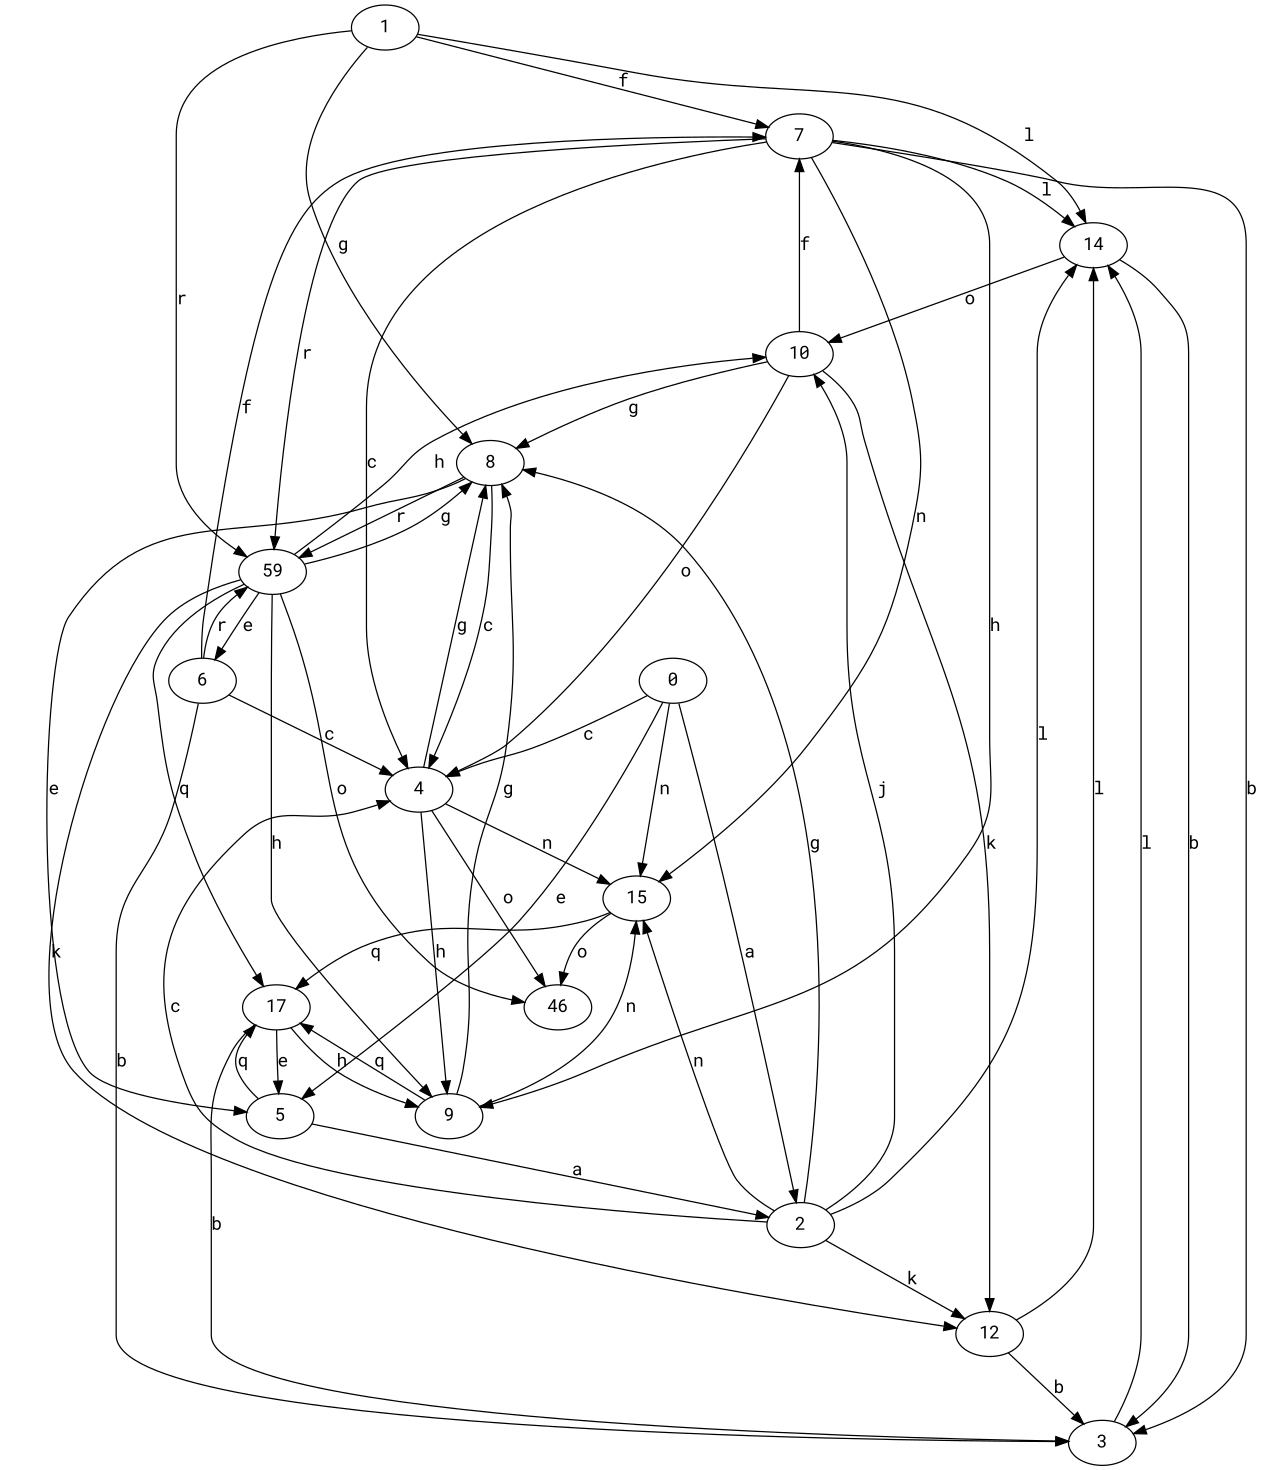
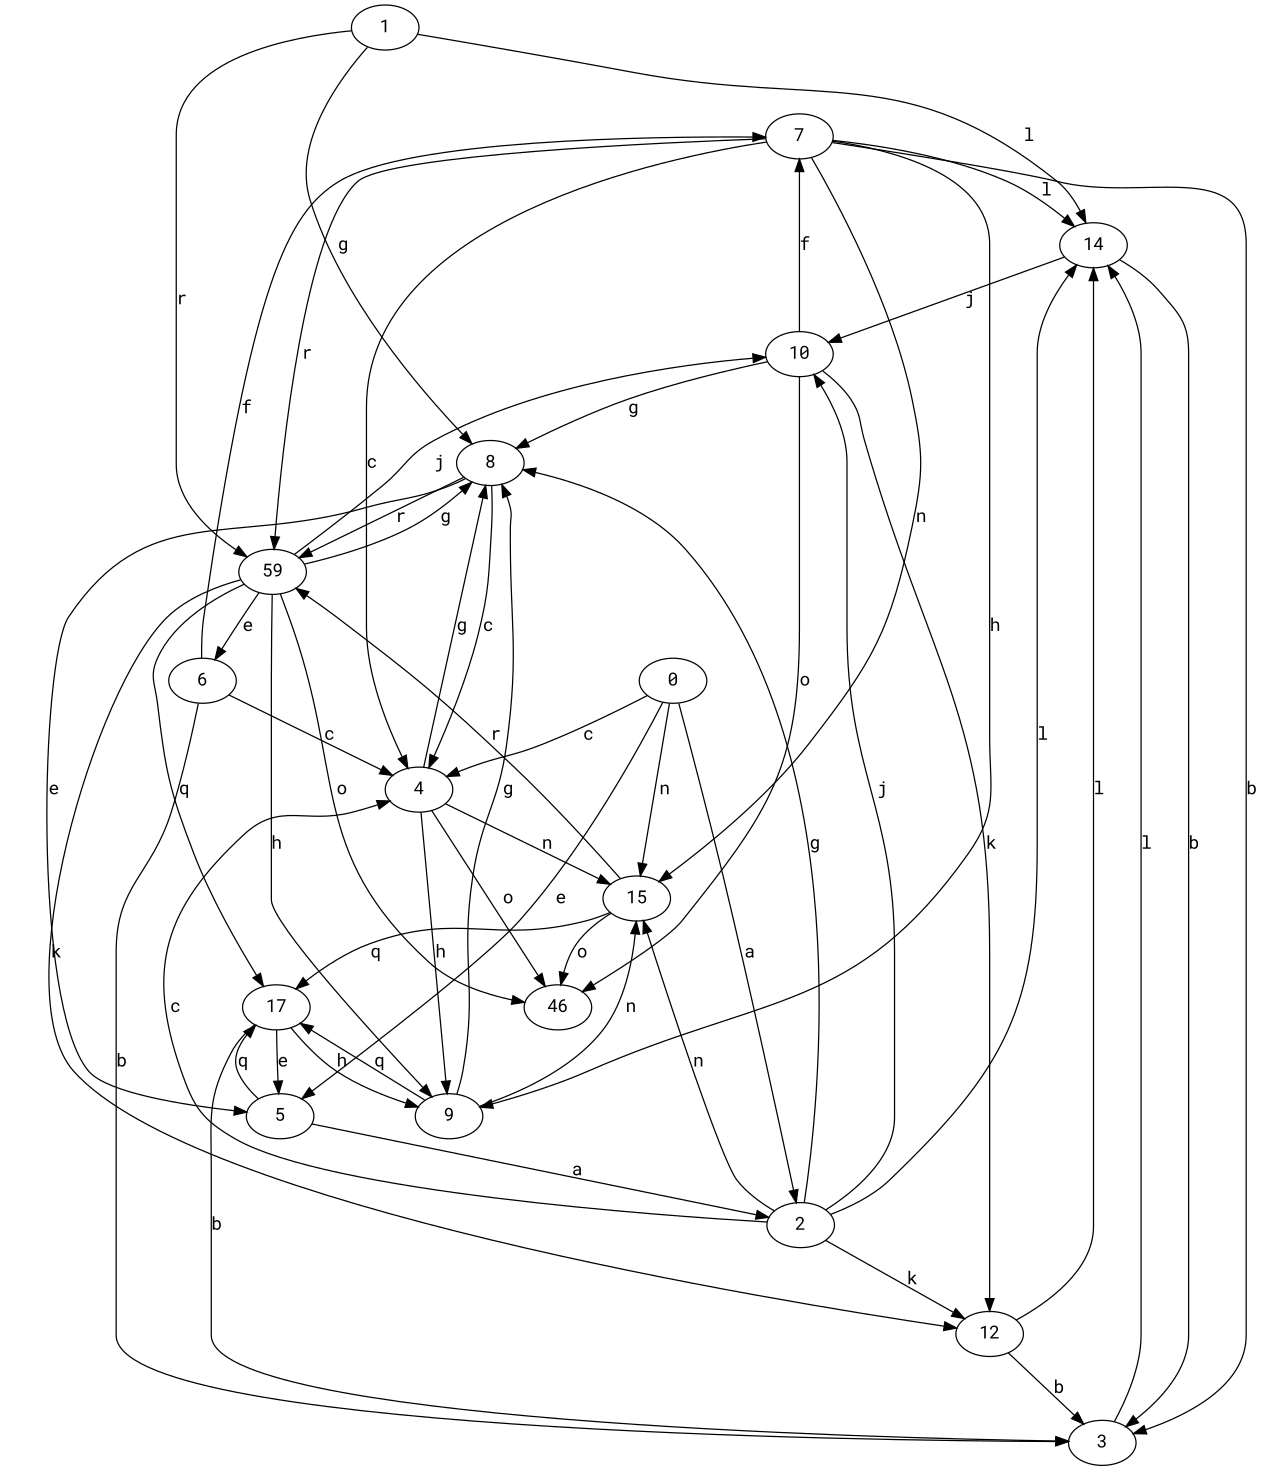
edge "1" -> "7": removed, label "f"
edge "14" -> "10": label "o" -> "j"
edge "59" -> "10": label "h" -> "j"
edge "10" -> "4": now "10" -> "46"
edge "6" -> "59": now "15" -> "59"
